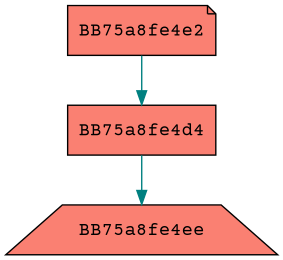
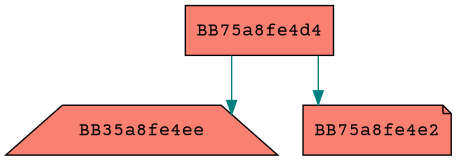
edge "BB75a8fe4e2" -> "BB75a8fe4d4": reversed
node "BB75a8fe4ee": label "BB75a8fe4ee" -> "BB35a8fe4ee"
